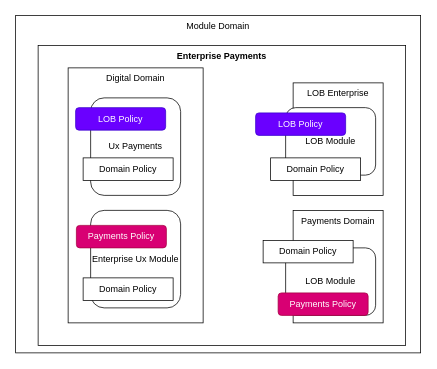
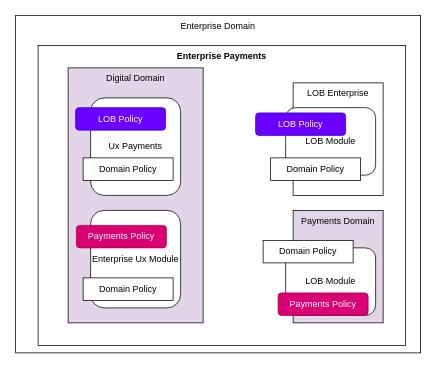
node "Module Domain": label "Module Domain" -> "Enterprise Domain"
node "Digital Domain": fillcolor #ffffff -> #e1d5e7
node "Payments Domain": fillcolor #ffffff -> #e1d5e7
